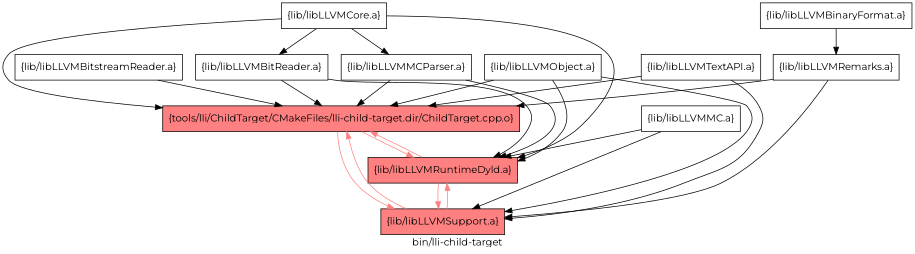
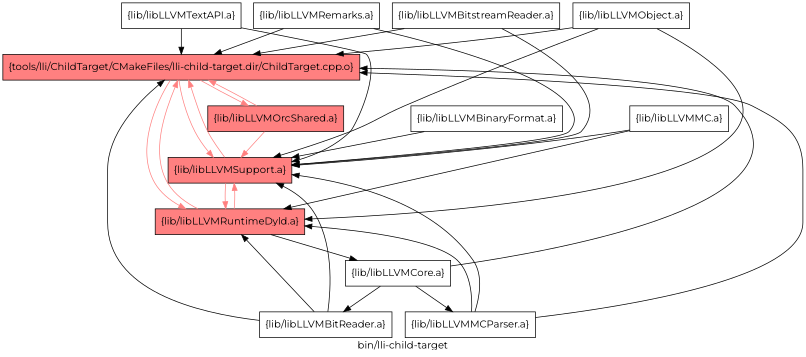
edge "{lib/libLLVMCore.a}" -> "{lib/libLLVMRuntimeDyld.a}": reversed
edge "{lib/libLLVMBinaryFormat.a}" -> "{lib/libLLVMRemarks.a}": now "{lib/libLLVMBinaryFormat.a}" -> "{lib/libLLVMSupport.a}"
node "{lib/libLLVMOrcShared.a}": added
edge "{lib/libLLVMBitstreamReader.a}" -> "{lib/libLLVMSupport.a}": added
edge "{lib/libLLVMMCParser.a}" -> "{lib/libLLVMSupport.a}": added
edge "{lib/libLLVMBitReader.a}" -> "{lib/libLLVMSupport.a}": added
